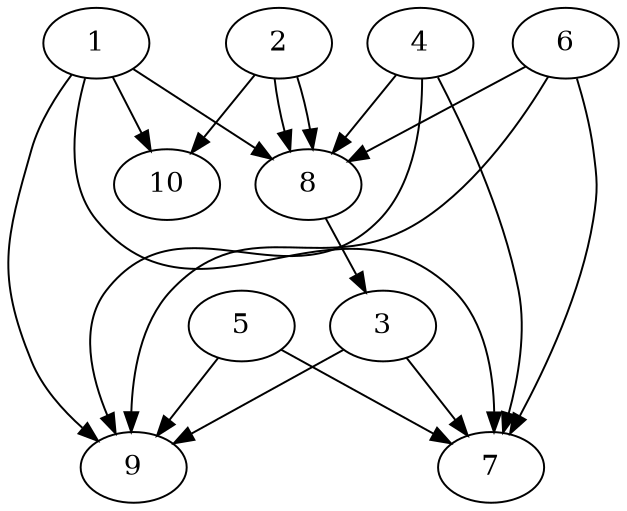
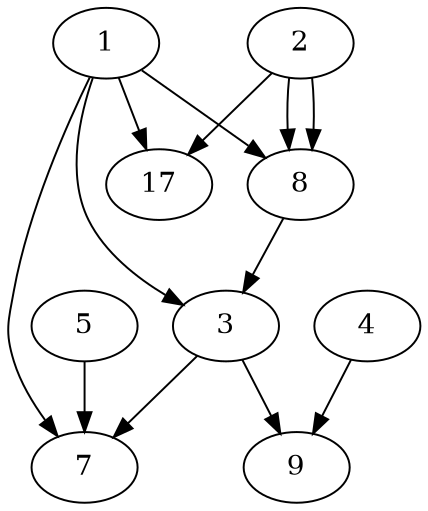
node "6": removed
edge "4" -> "8": removed
node "10": label "10" -> "17"
edge "4" -> "7": removed
edge "1" -> "9": now "1" -> "3"
edge "5" -> "9": removed
